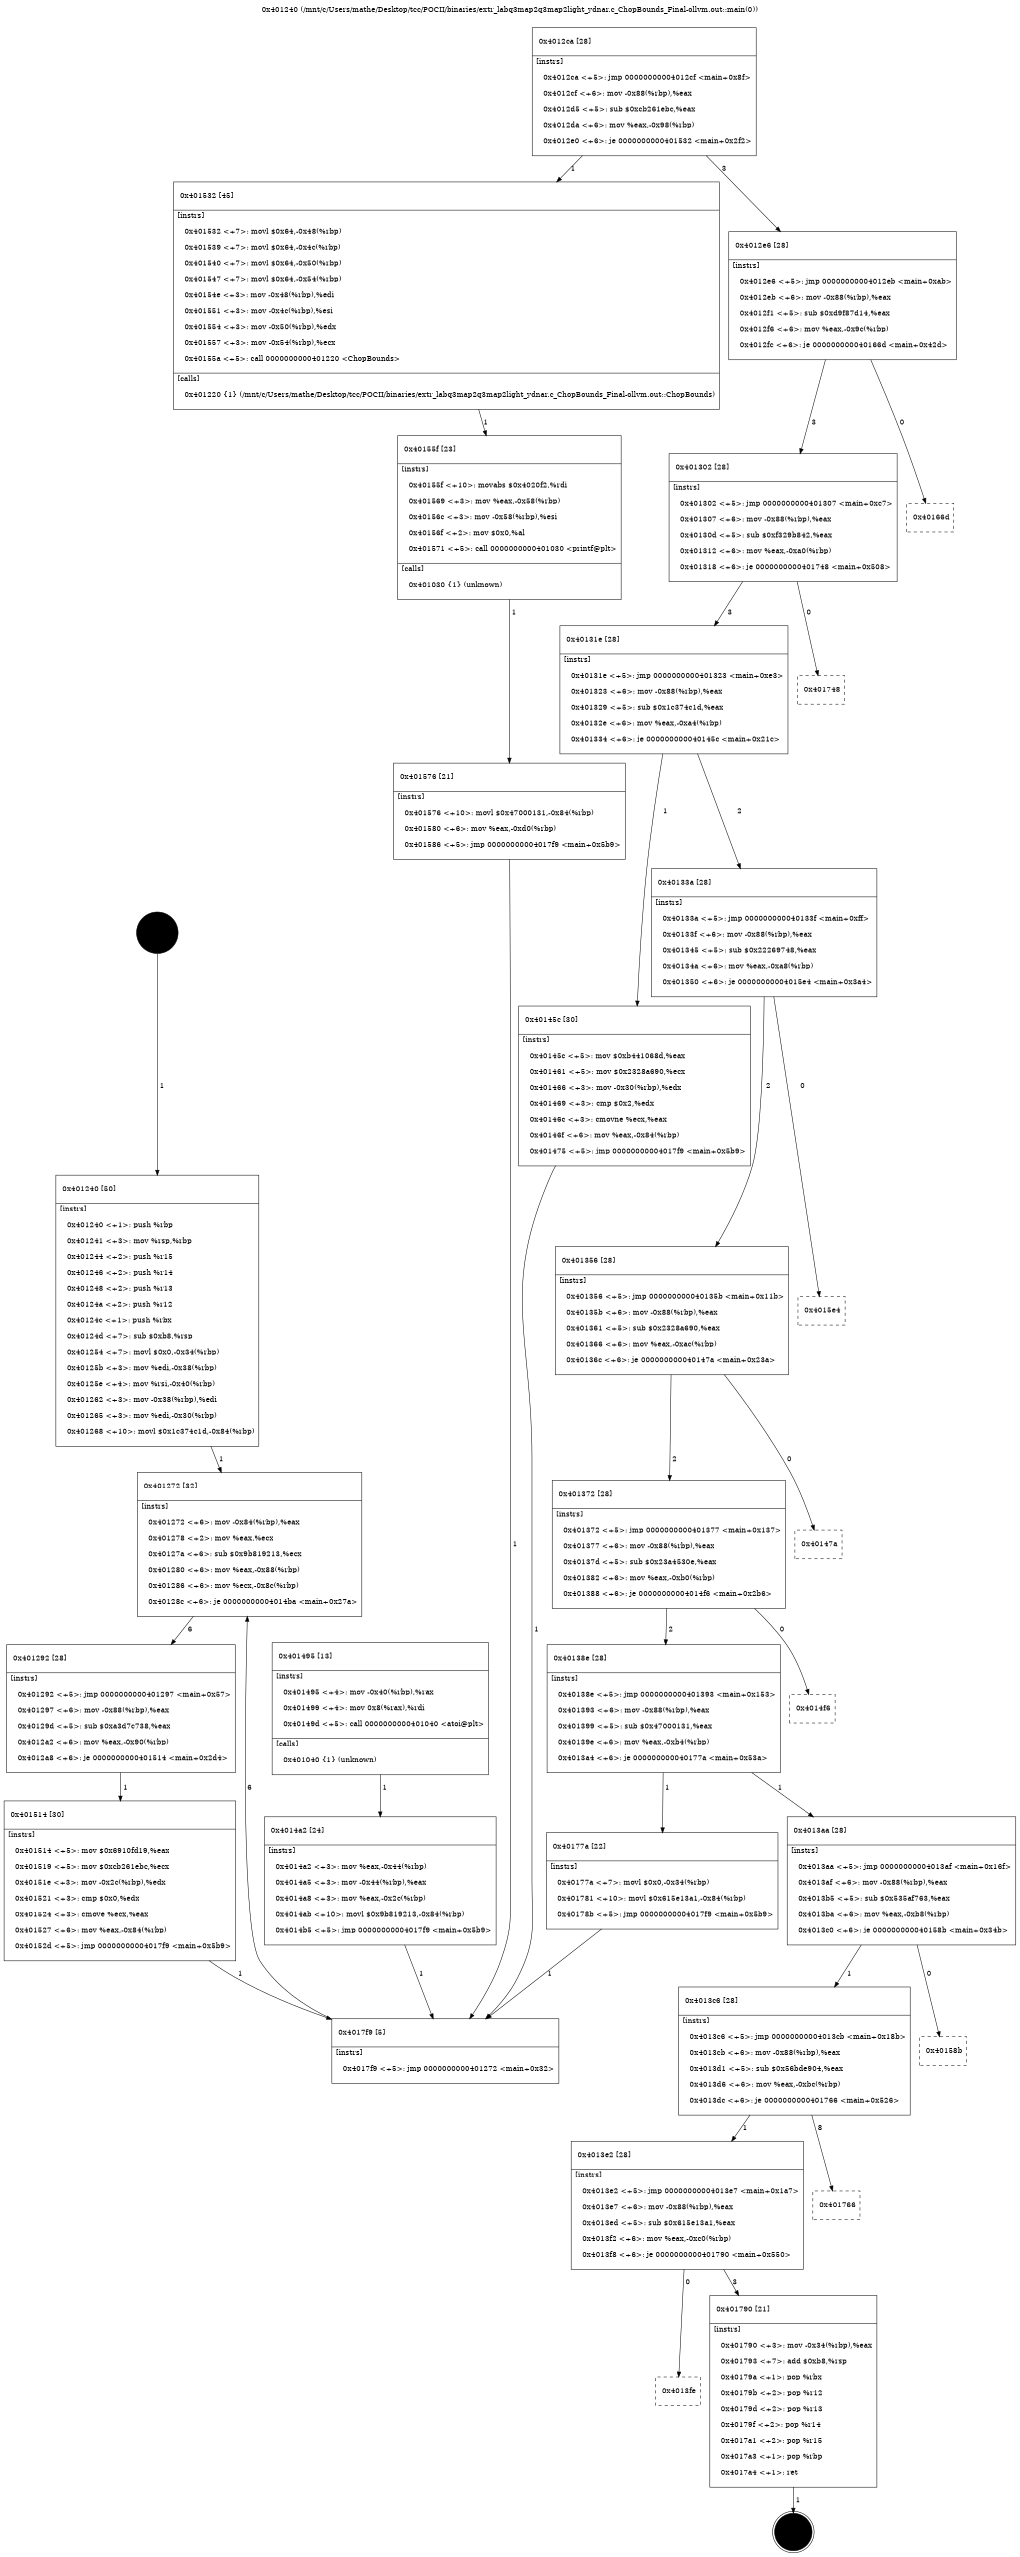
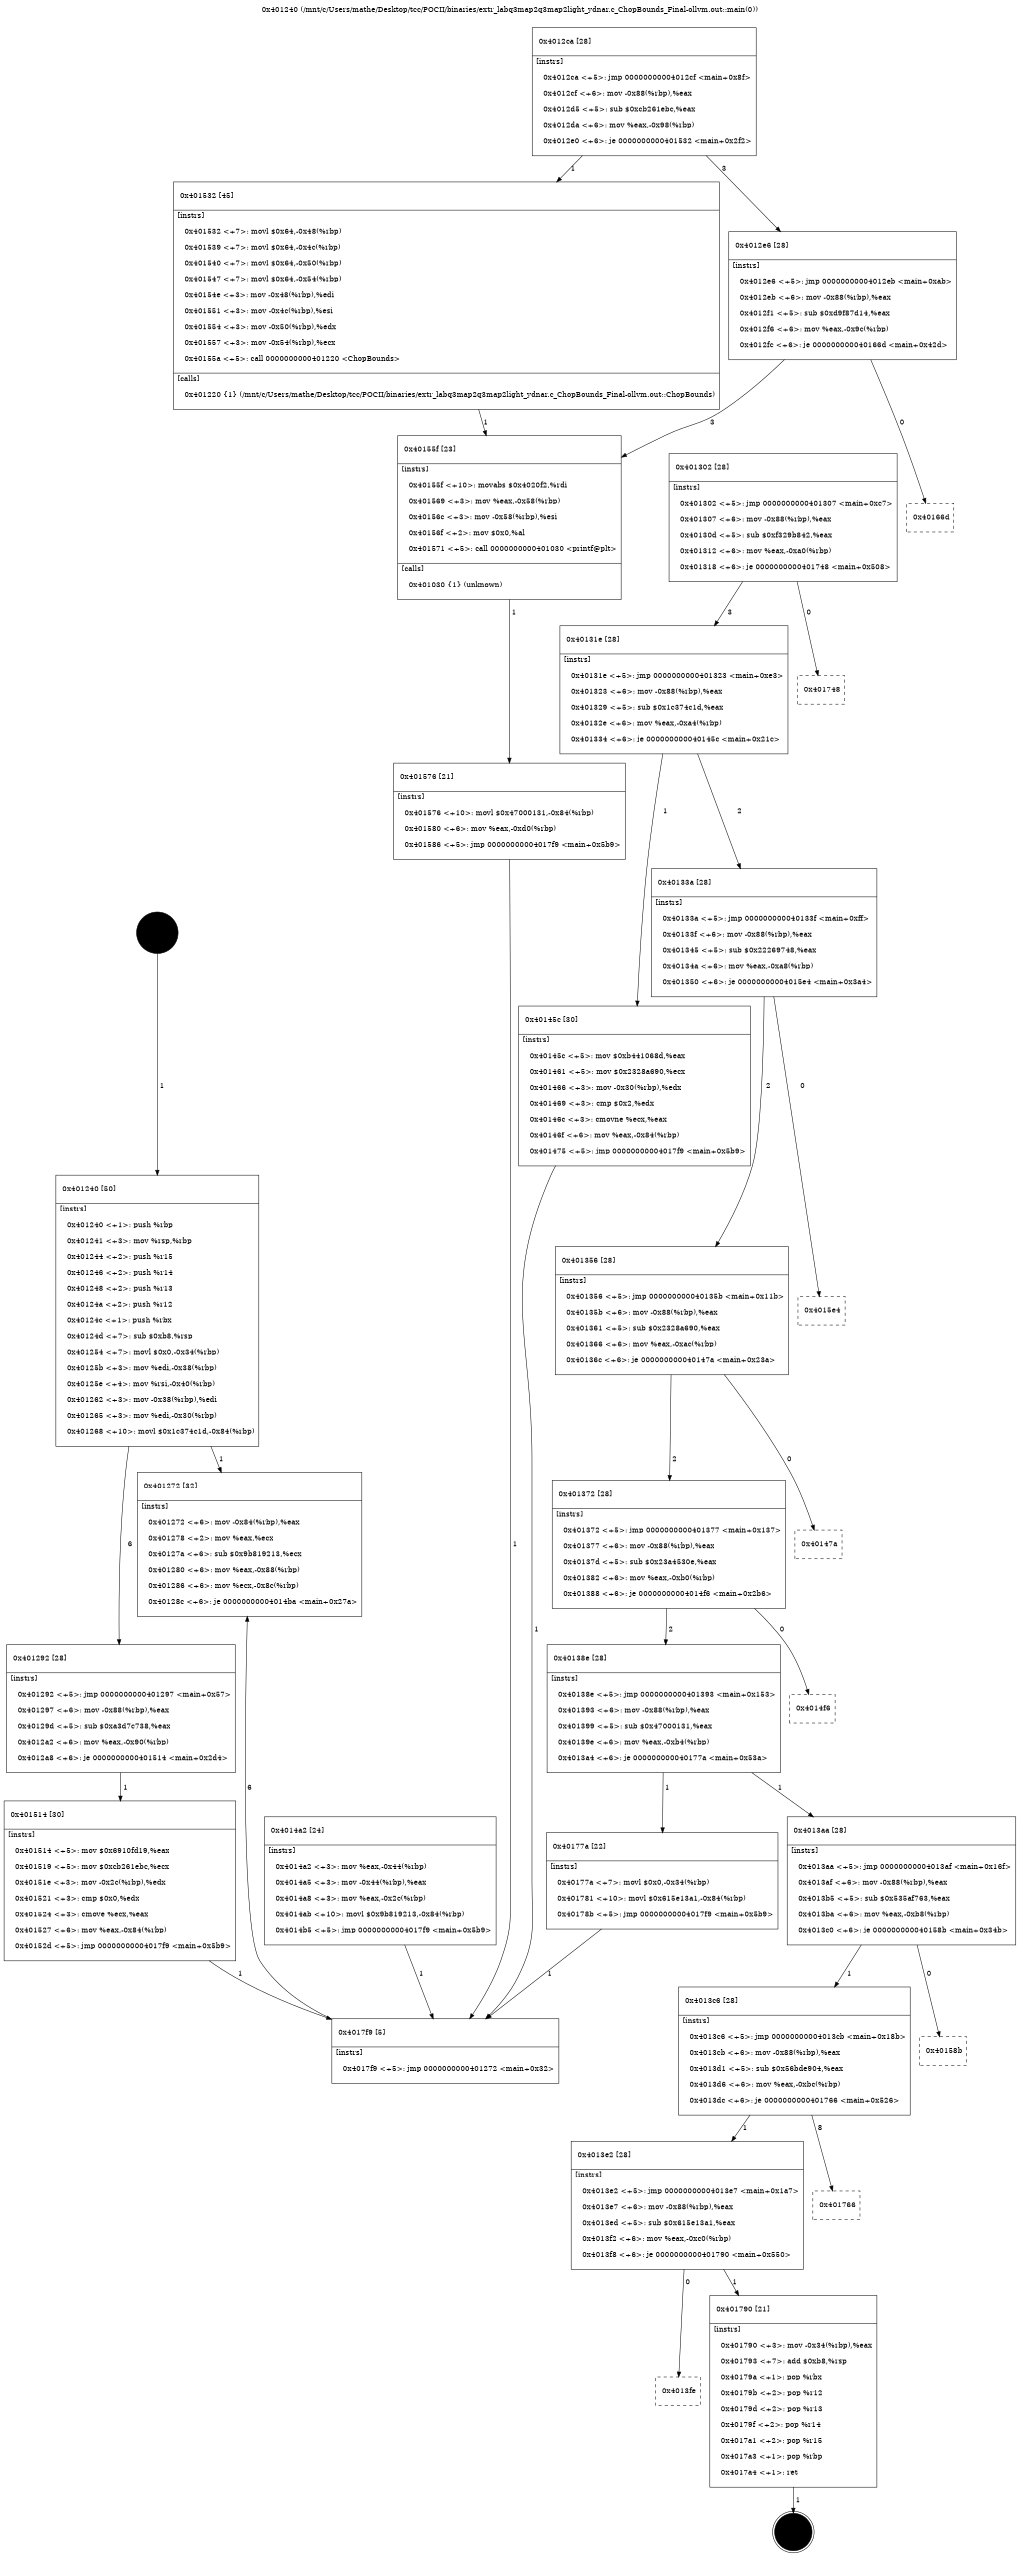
edge "0x4012e6 [28]" -> "0x401302 [28]": now "0x4012e6 [28]" -> "0x40155f [23]"
edge "0x401272 [32]" -> "0x401292 [28]": now "0x401240 [50]" -> "0x401292 [28]"
node "0x401495 [13]": removed
edge "0x4013e2 [28]" -> "0x401790 [21]": label " 3" -> " 1"
